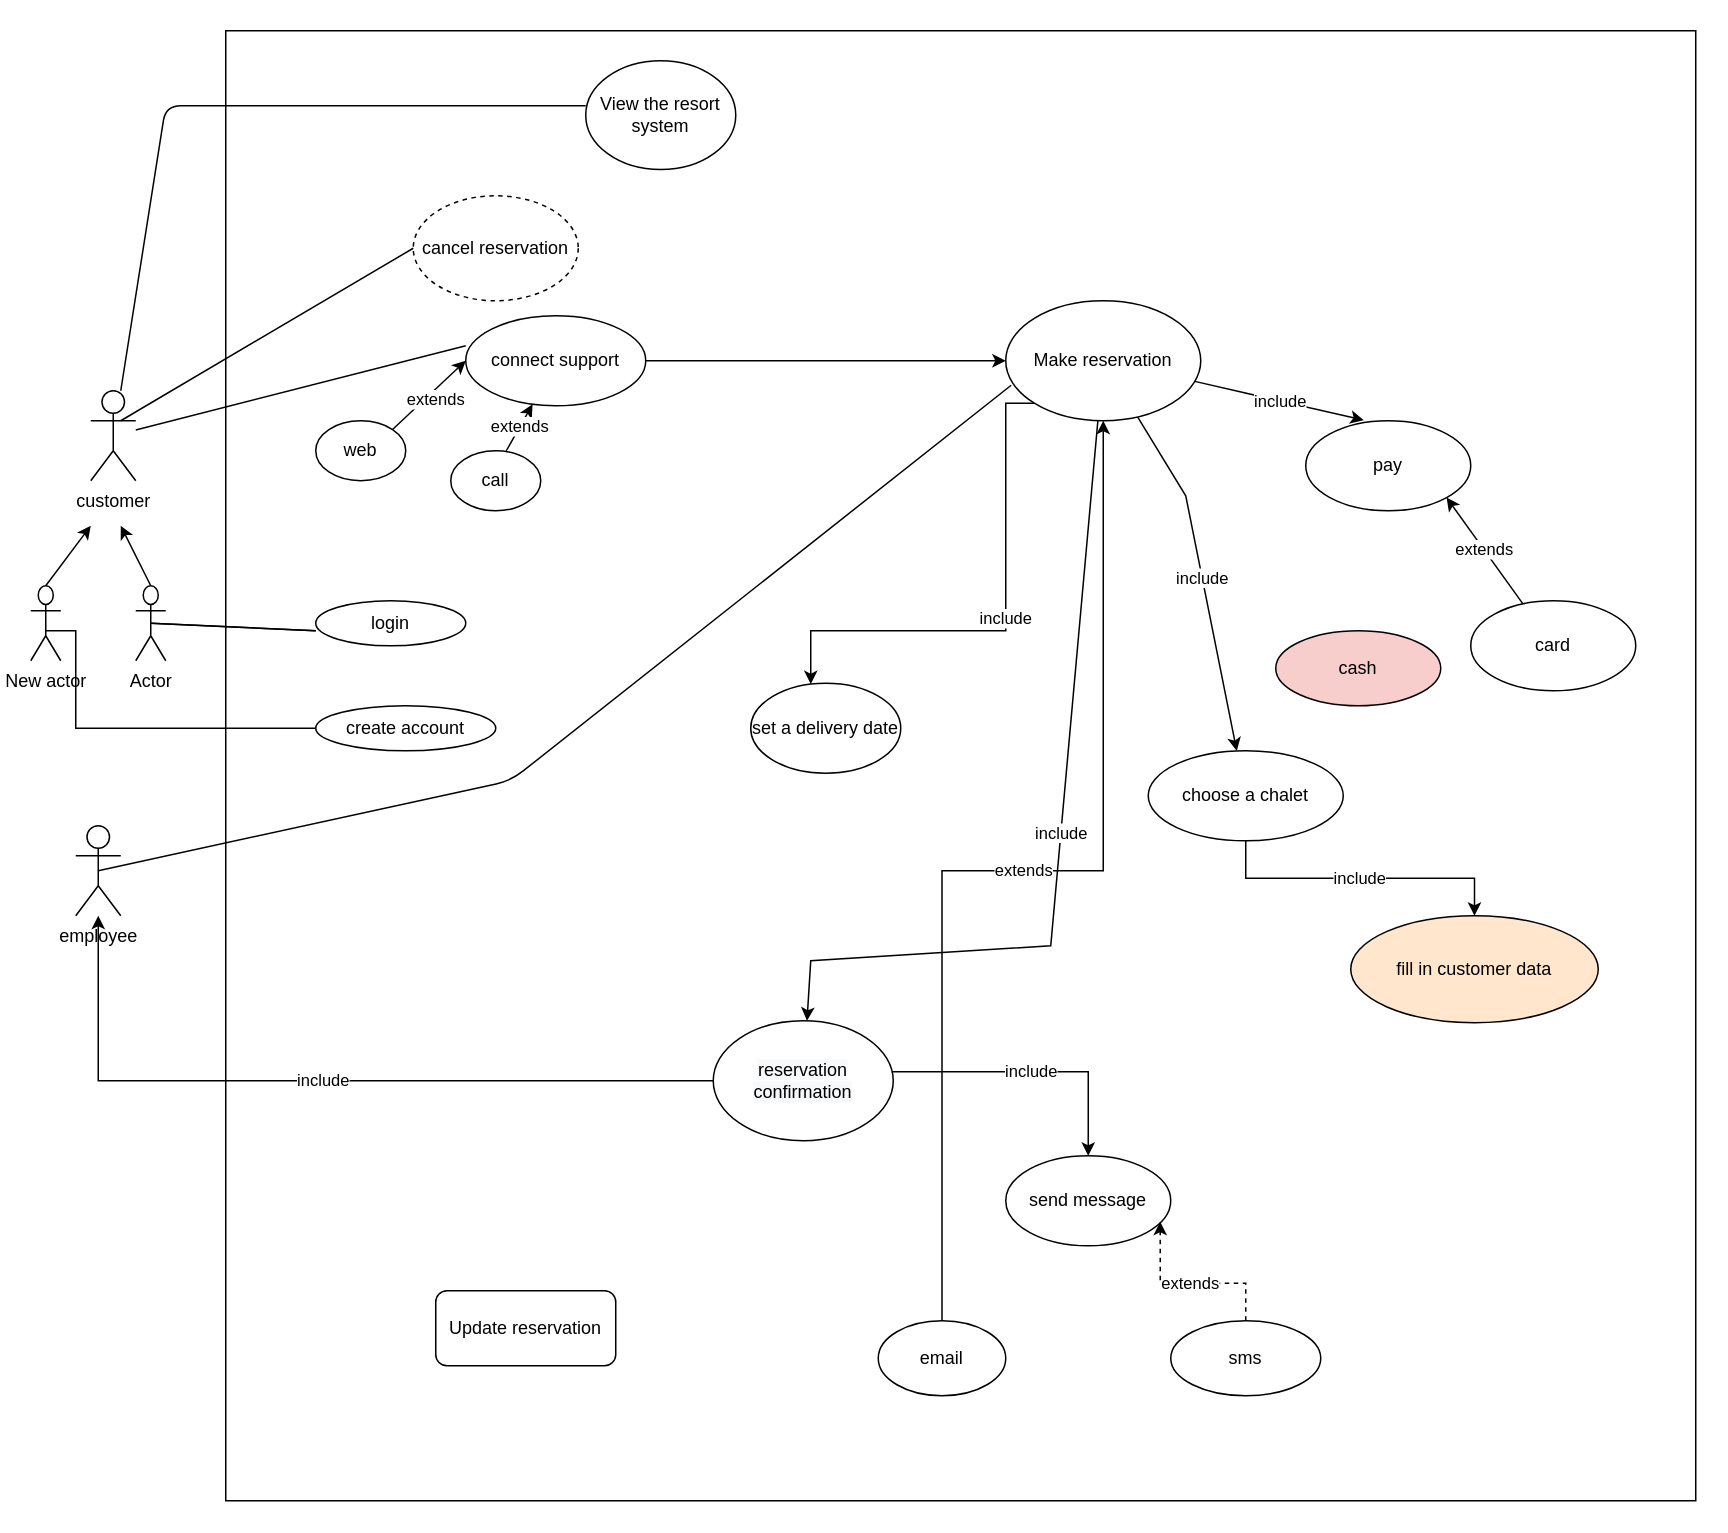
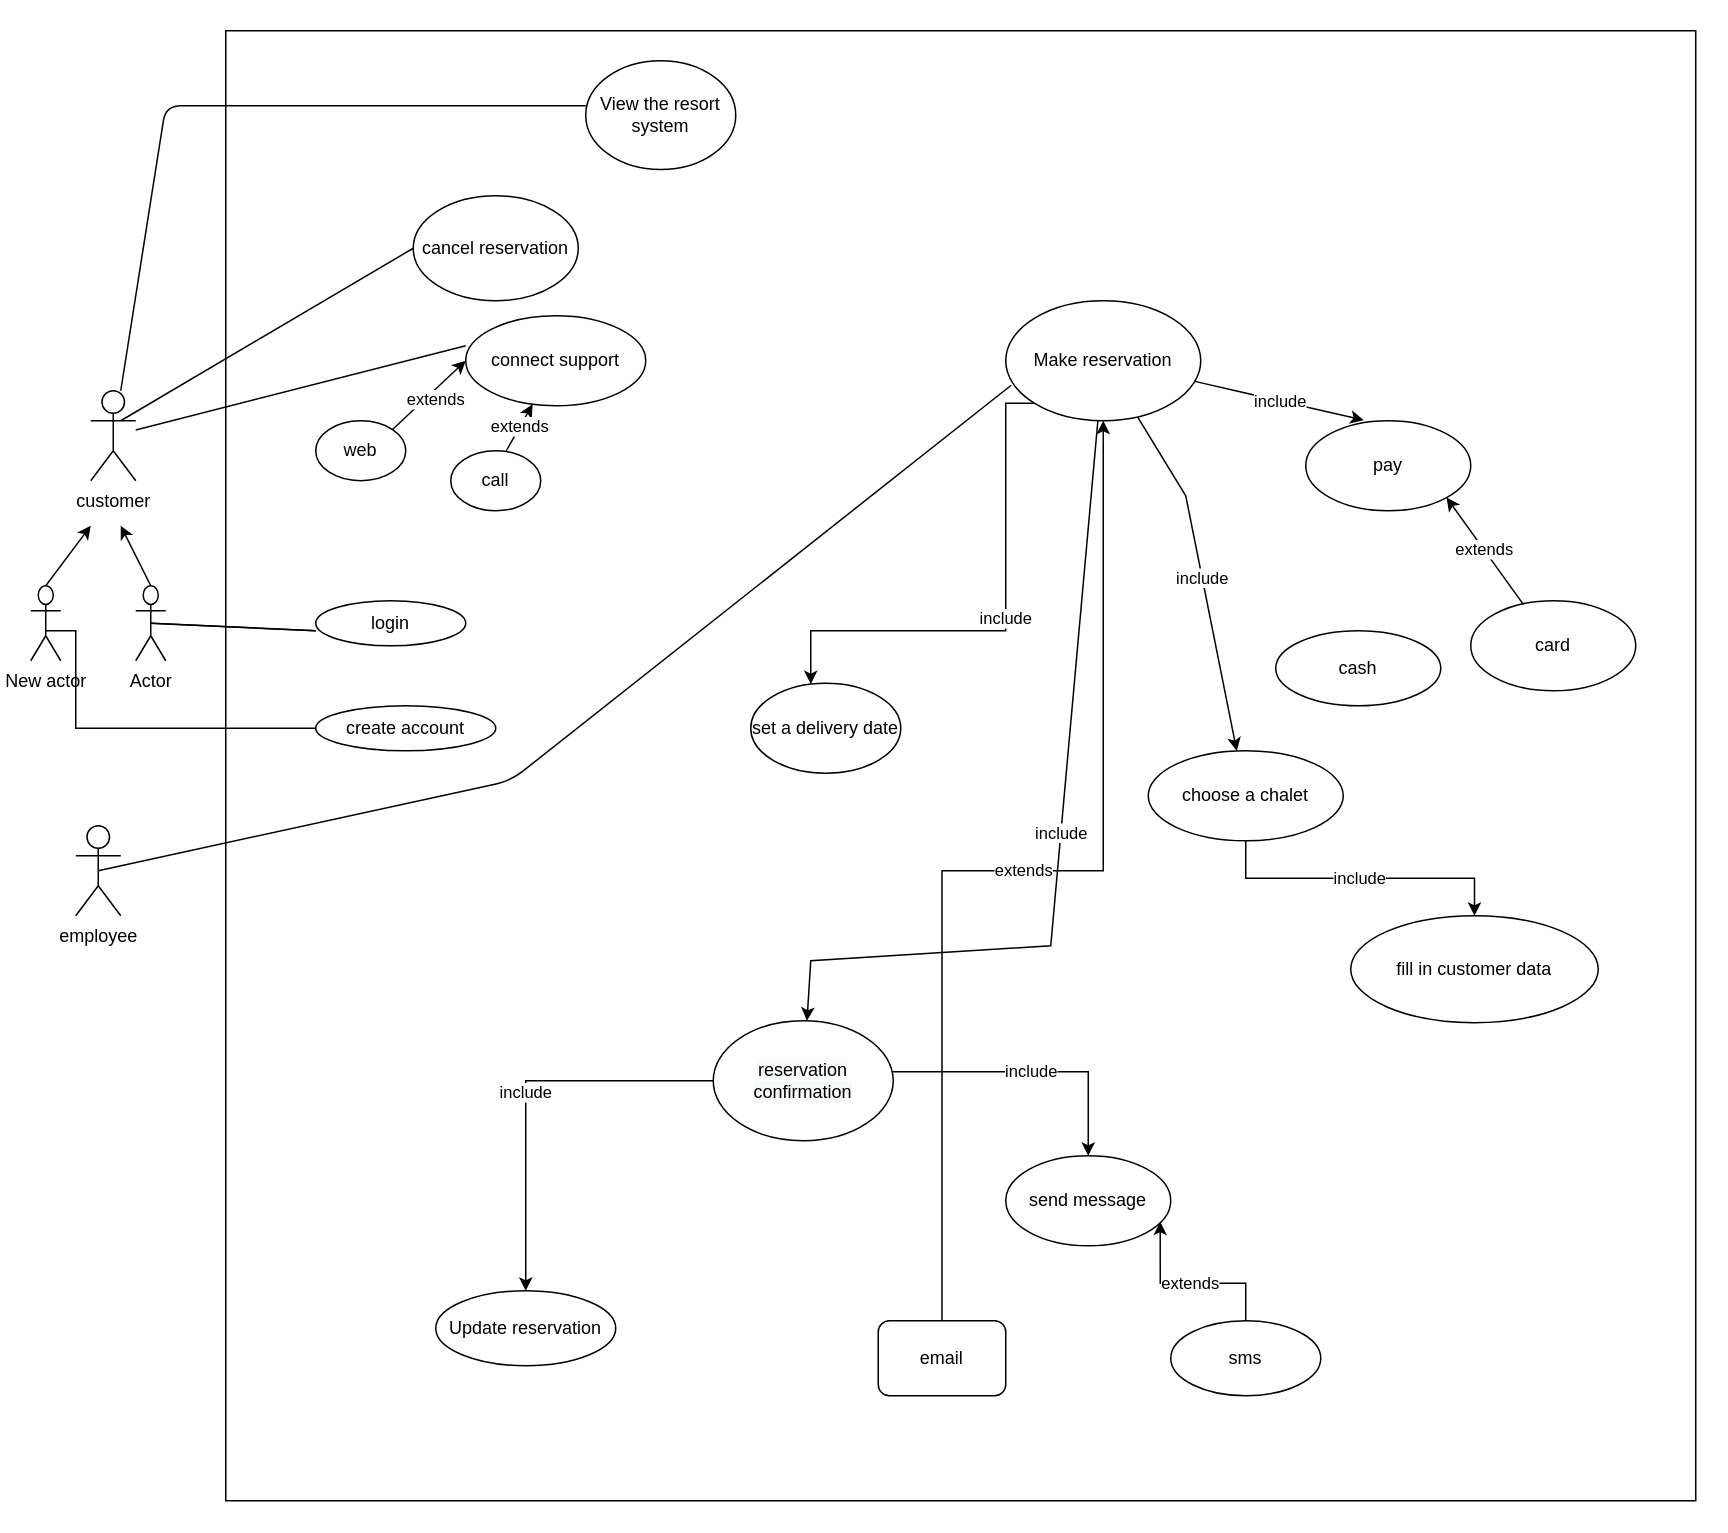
node "cancel reservation": style dashed -> solid
edge "connect support" -> "Make reservation": removed
node "cash": fillcolor #f8cecc -> #ffffff
node "fill in customer data": fillcolor #ffe6cc -> #ffffff
edge "reservation confirmation" -> "employee": now "reservation confirmation" -> "Update reservation"
edge "sms" -> "send message": style dashed -> solid
node "Update reservation": shape rounded rectangle -> ellipse
node "email": shape ellipse -> rounded rectangle
